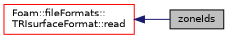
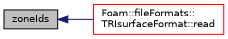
edge "zoneIds" -> "Foam::fileFormats:: TRIsurfaceFormat::read": reversed
